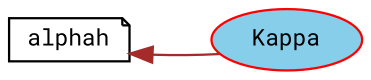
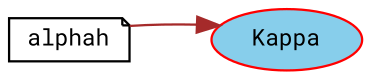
edge "Kappa" -> "alphah": reversed
